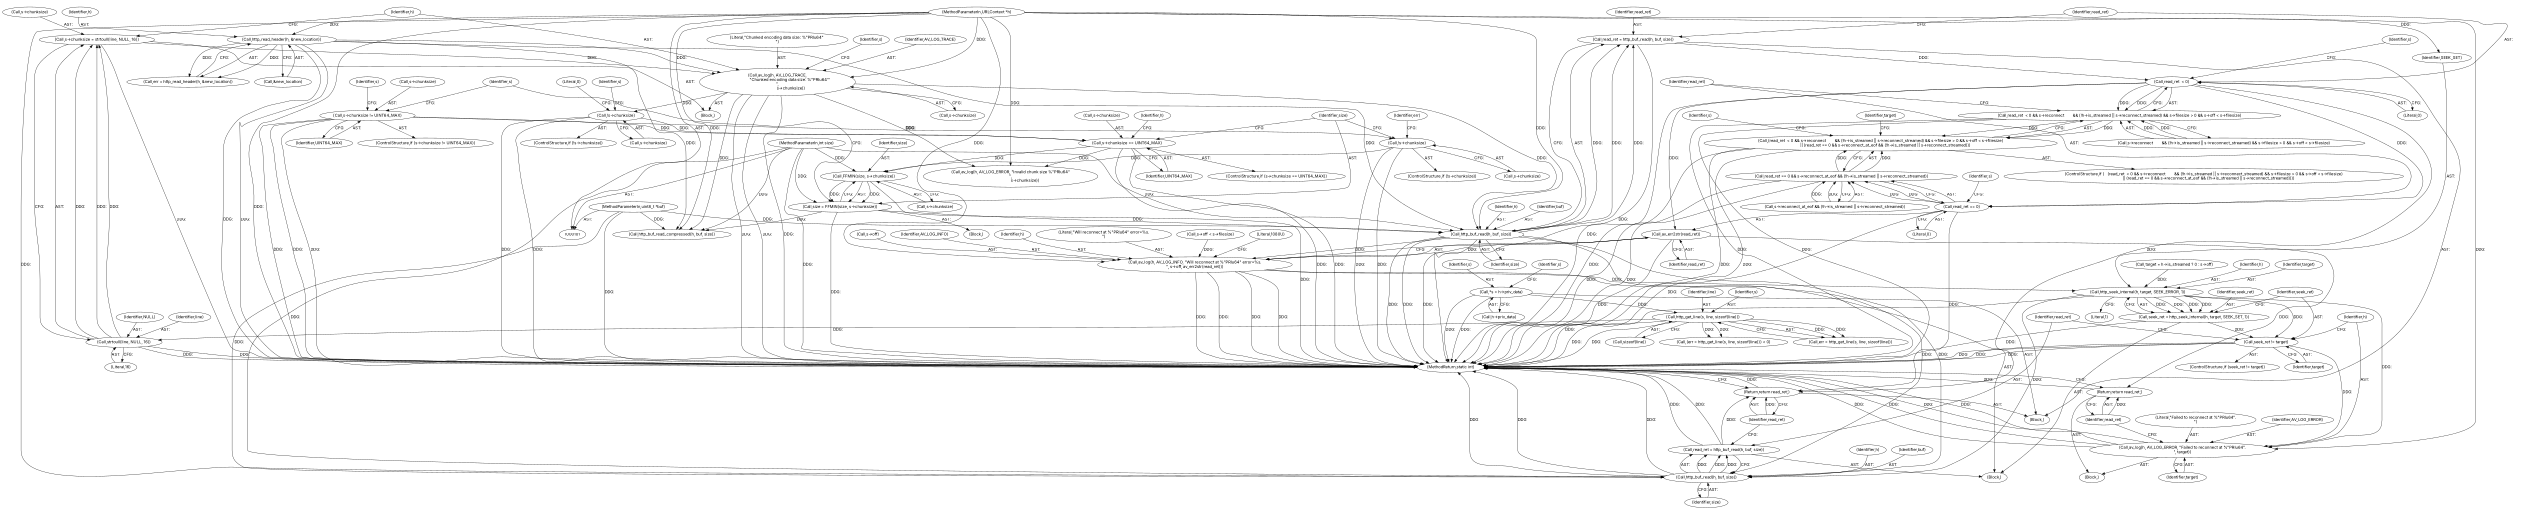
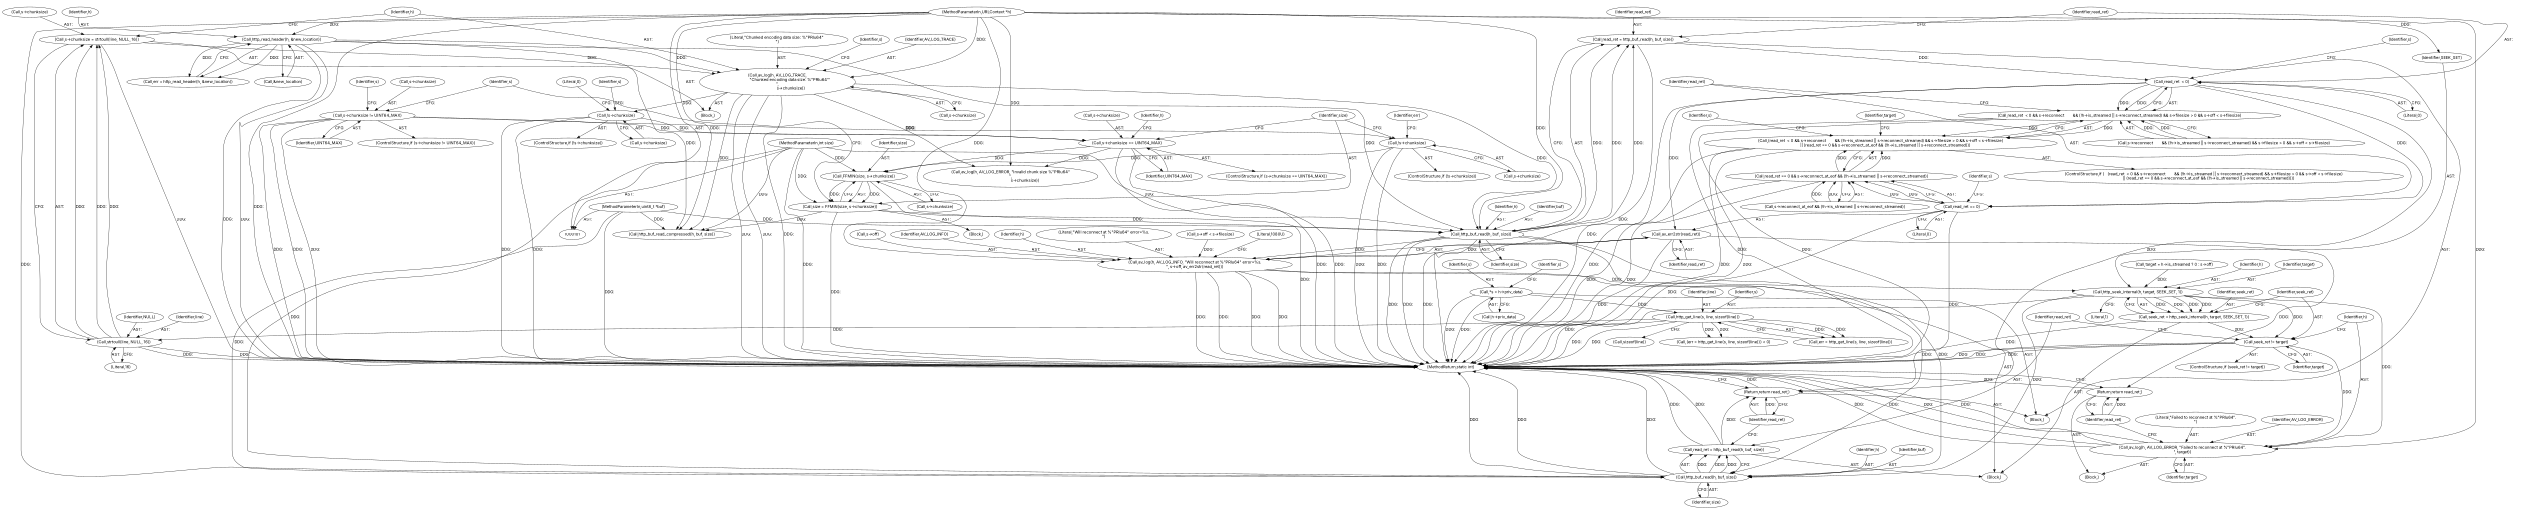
node "(Call,http_seek_internal(h, target, SEEK_ERROR, 1))": label "(Call,http_seek_internal(h, target, SEEK_ERROR, 1))" -> "(Call,http_seek_internal(h, target, SEEK_SET, 1))"
edge "(Call,sizeof(line))" -> "(Call,http_get_line(s, line, sizeof(line)))": removed, label "AST:"
